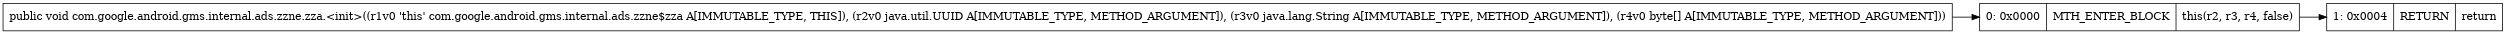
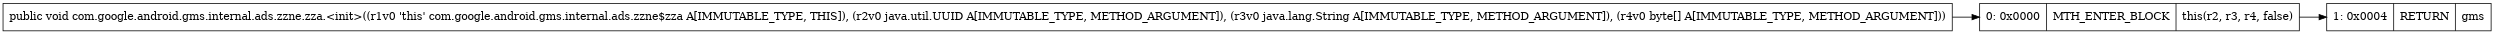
node "1: 0x0004": text "return" -> "gms"
